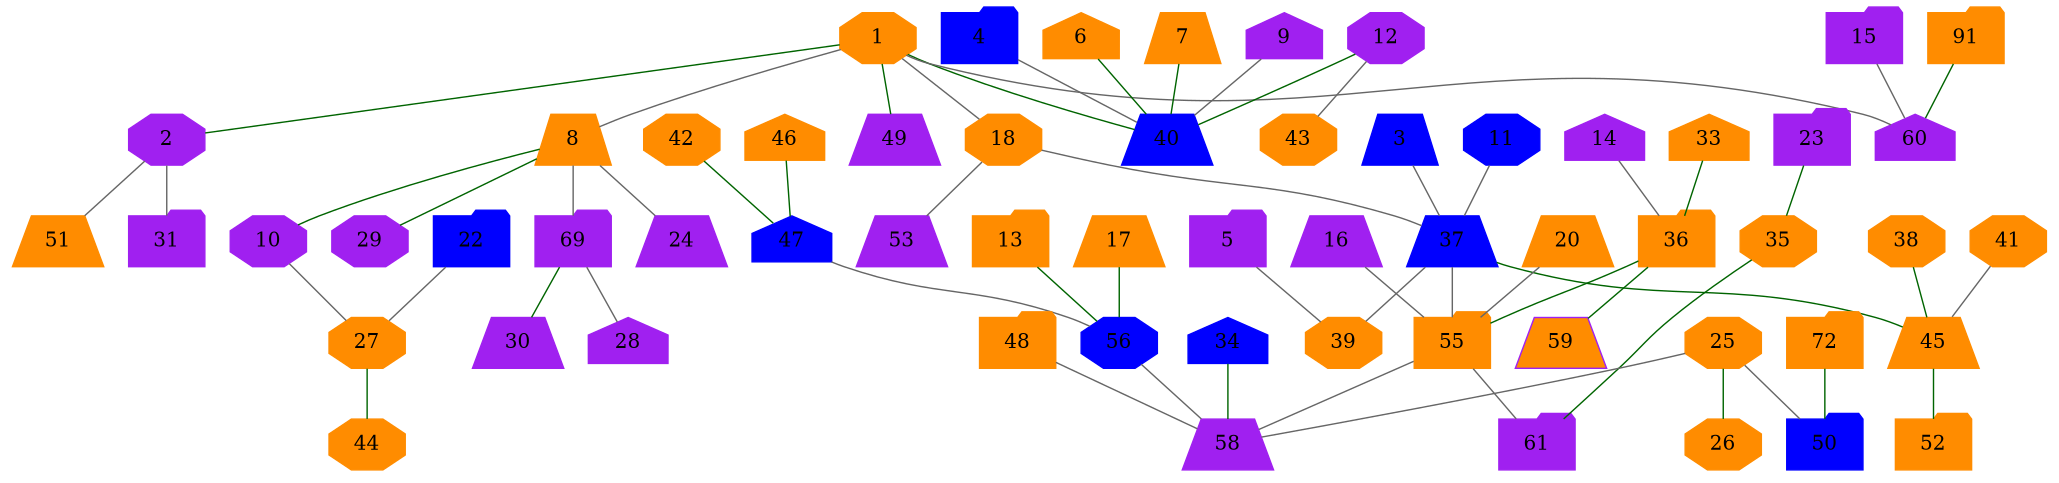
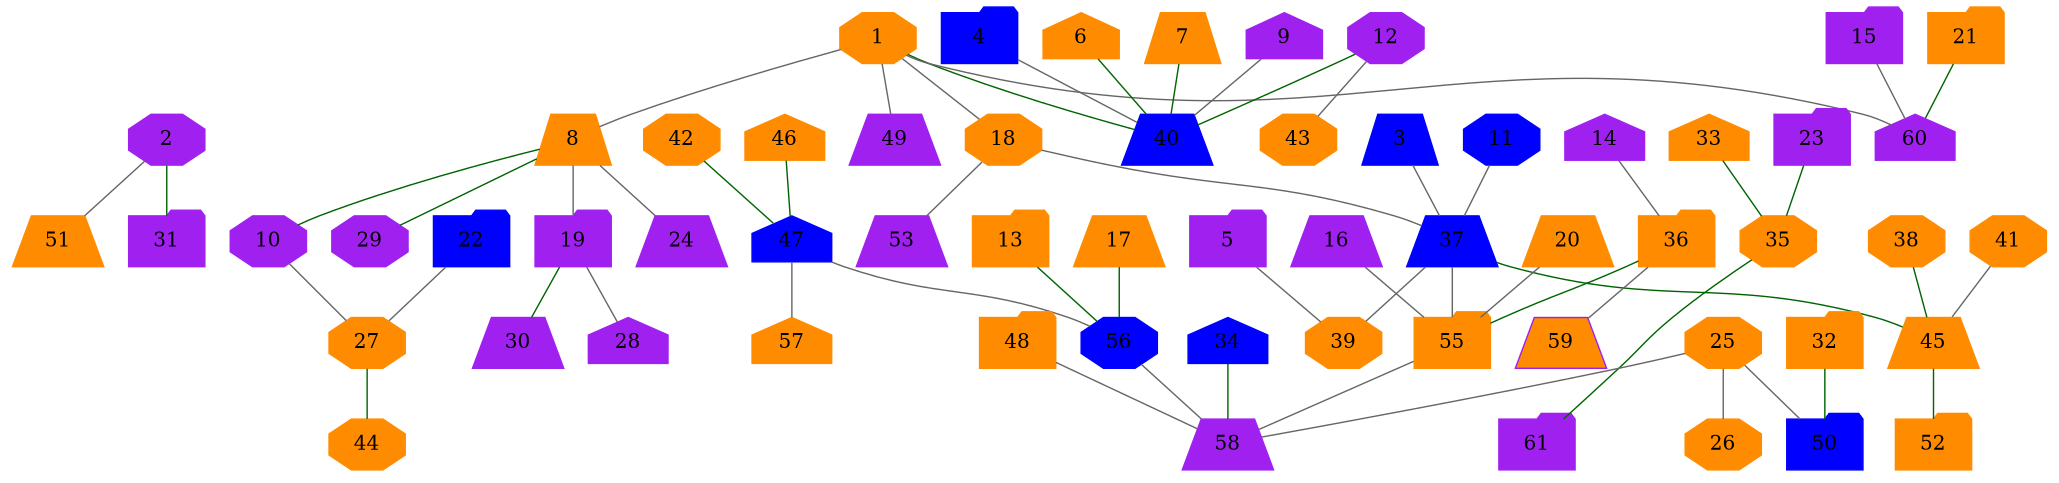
node "91": label "91" -> "21"
edge "1" -- "2": removed
edge "1" -- "49": color darkgreen -> gray40
edge "33" -- "36": now "33" -- "35"
edge "2" -- "31": color gray40 -> darkgreen
node "69": label "69" -> "19"
edge "36" -- "59": color darkgreen -> gray40
node "57": added
node "72": label "72" -> "32"
edge "25" -- "26": color darkgreen -> gray40
edge "55" -- "61": removed
